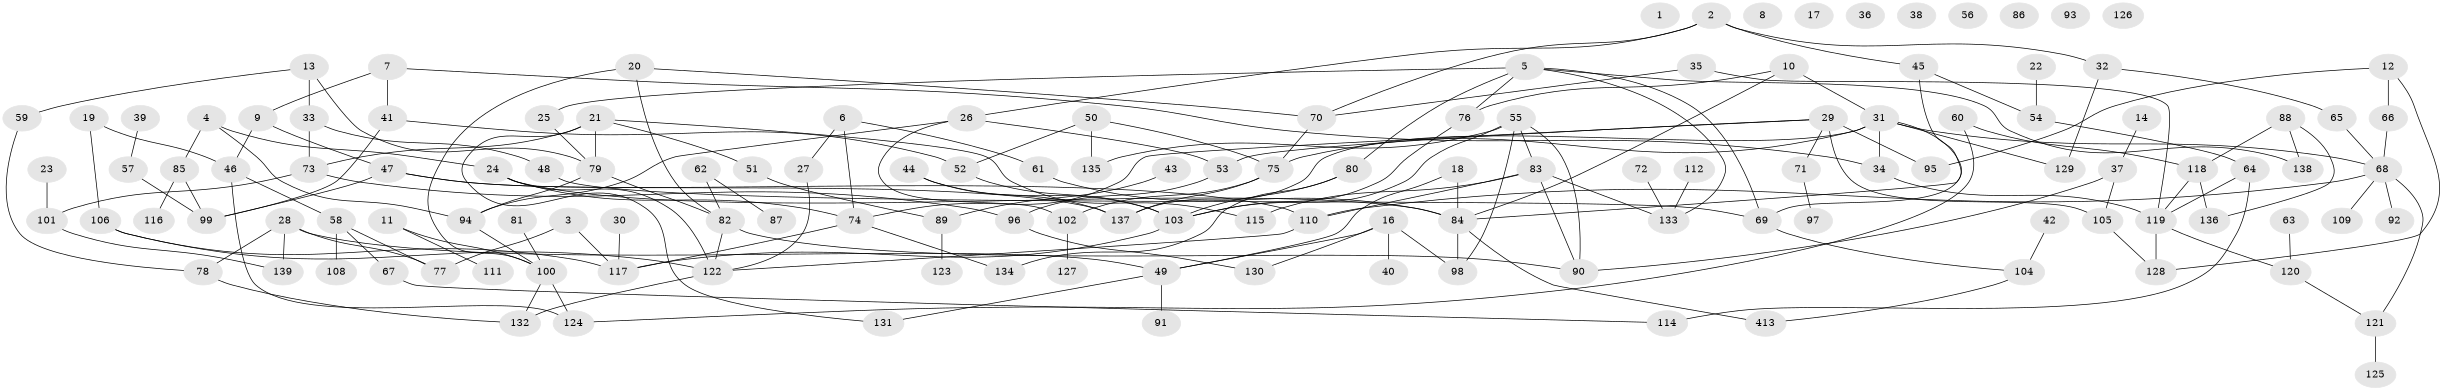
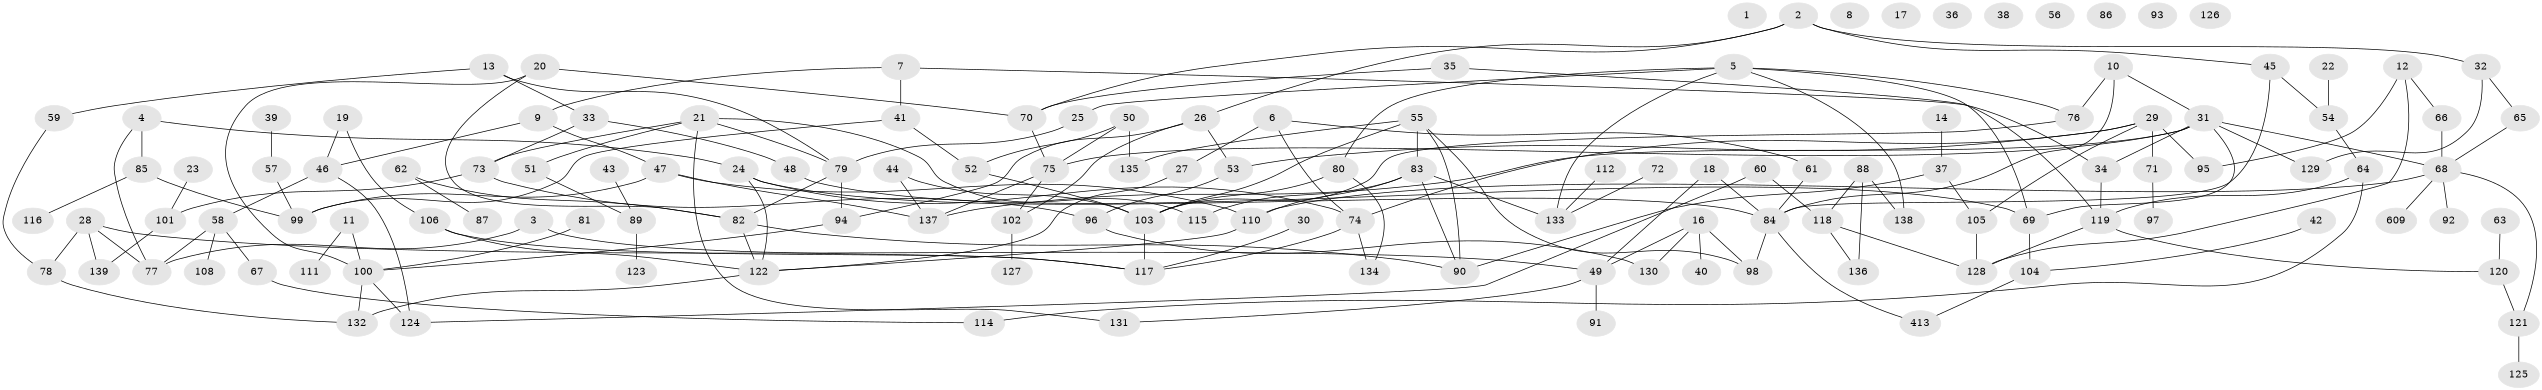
edge "118" -- "119": now "118" -- "128"
edge "4" -- "94": now "4" -- "77"
node "109": label "109" -> "609"
